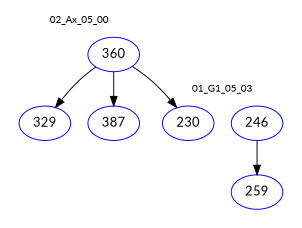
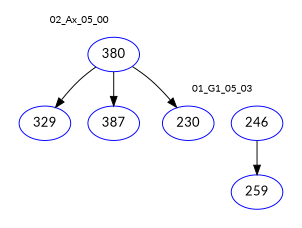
node "360": label "360" -> "380"
